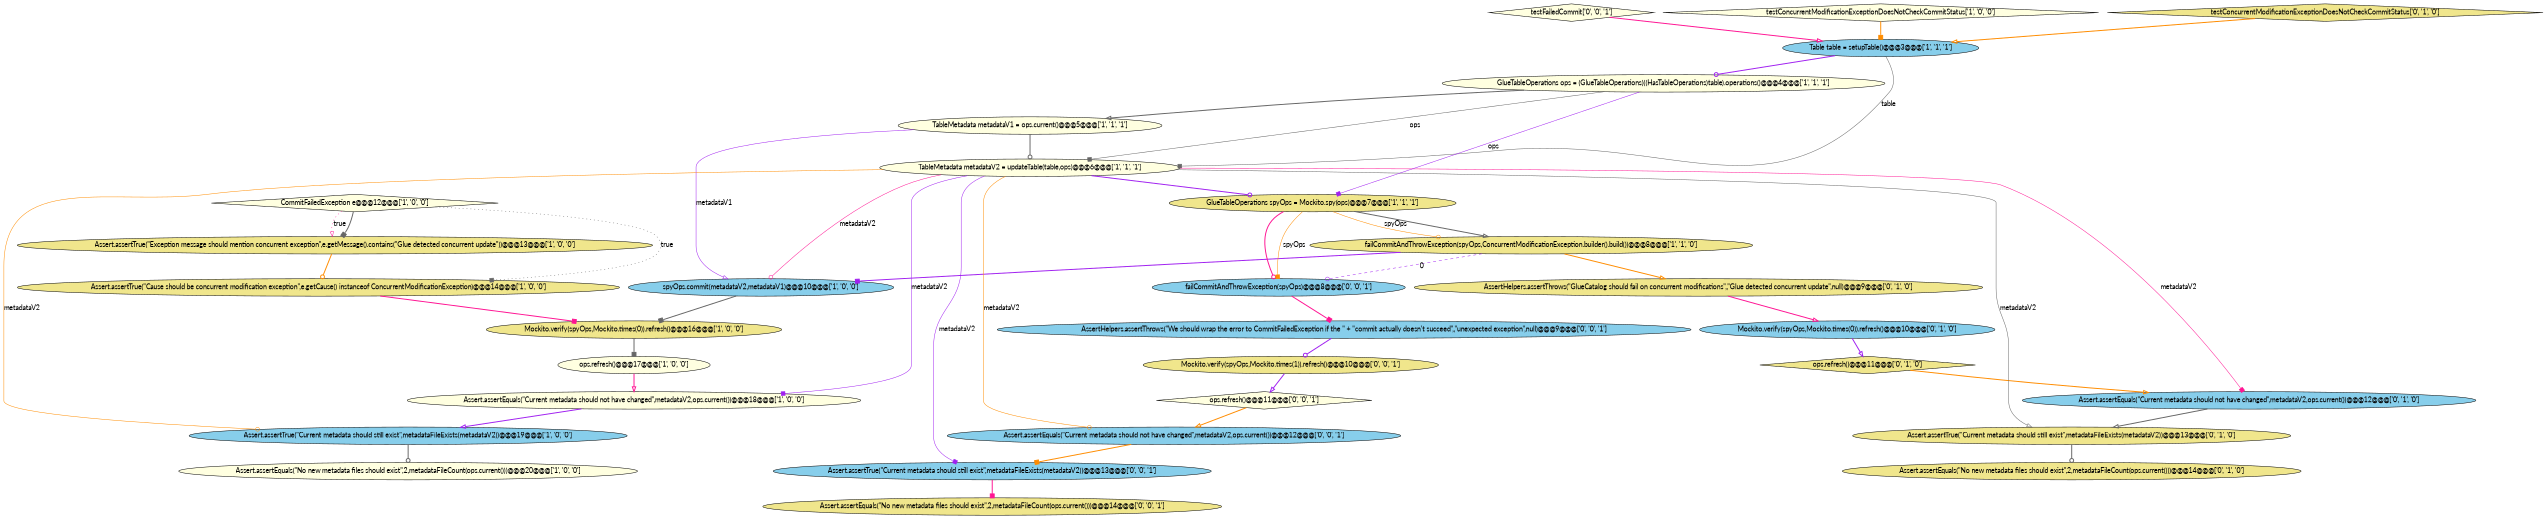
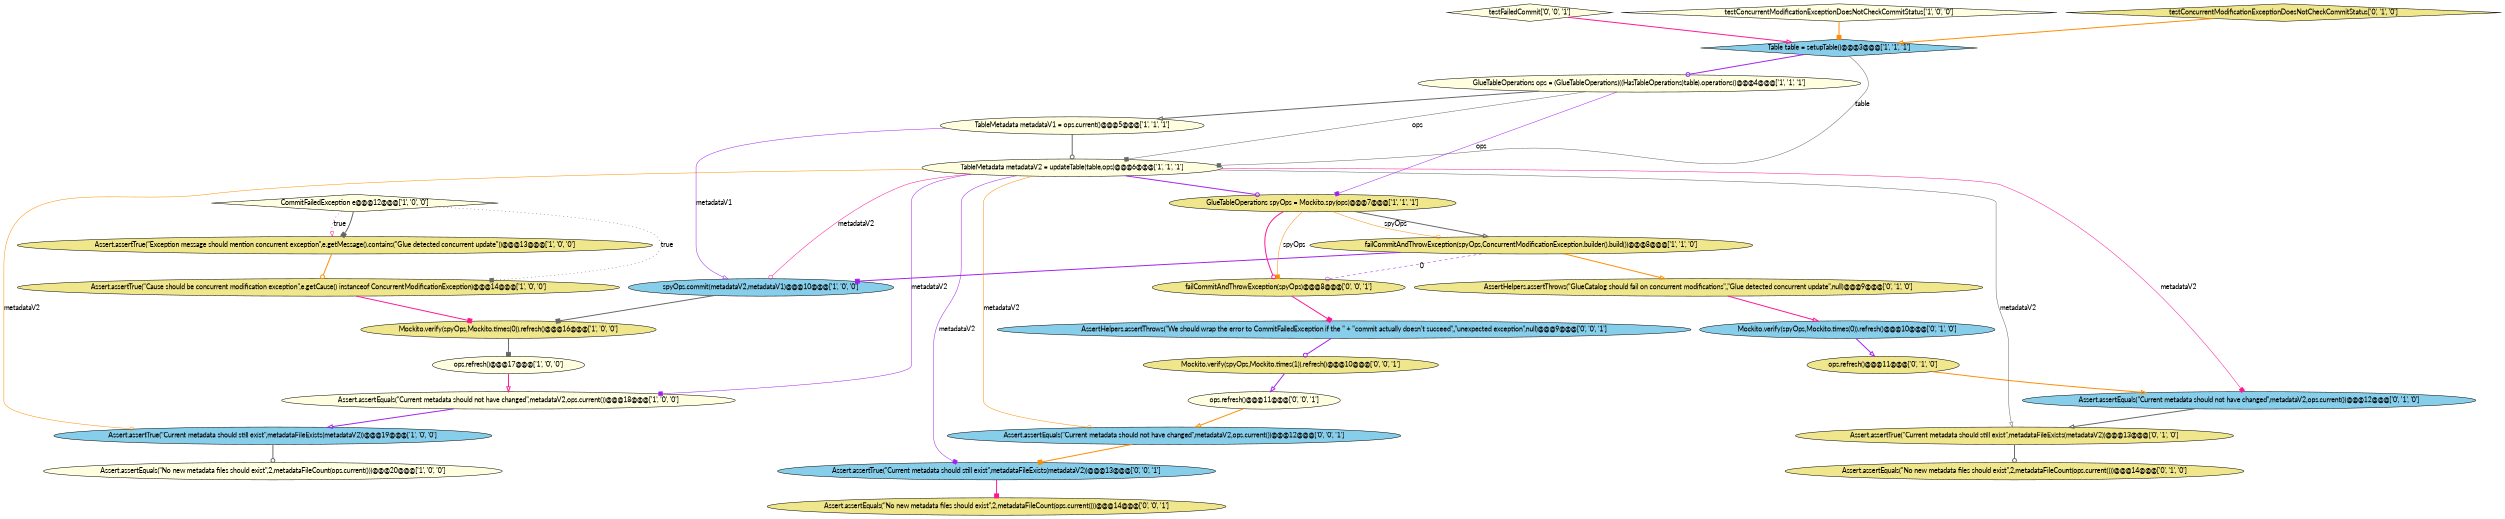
node "Table table = setupTable()@@@3@@@['1', '1', '1']": shape ellipse -> diamond
node "failCommitAndThrowException(spyOps)@@@8@@@['0', '0', '1']": fillcolor skyblue -> khaki
node "ops.refresh()@@@11@@@['0', '1', '0']": shape diamond -> ellipse
node "ops.refresh()@@@11@@@['0', '0', '1']": shape diamond -> ellipse
